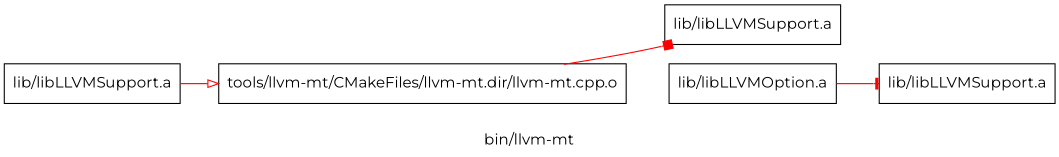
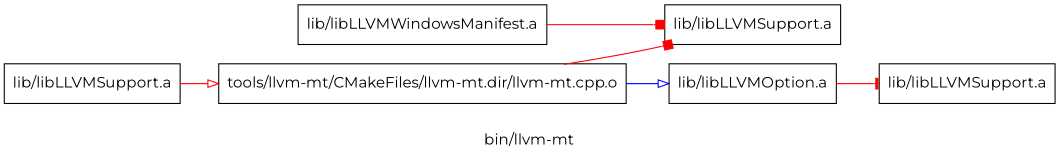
node "lib/libLLVMWindowsManifest.a": added
edge "tools/llvm-mt/CMakeFiles/llvm-mt.dir/llvm-mt.cpp.o" -> "lib/libLLVMOption.a": added
